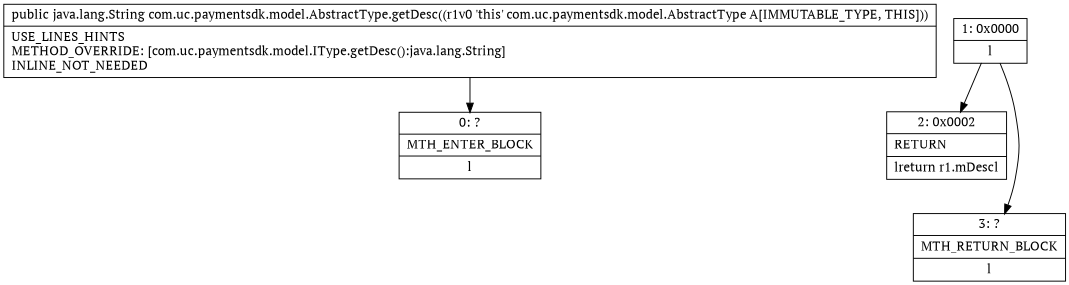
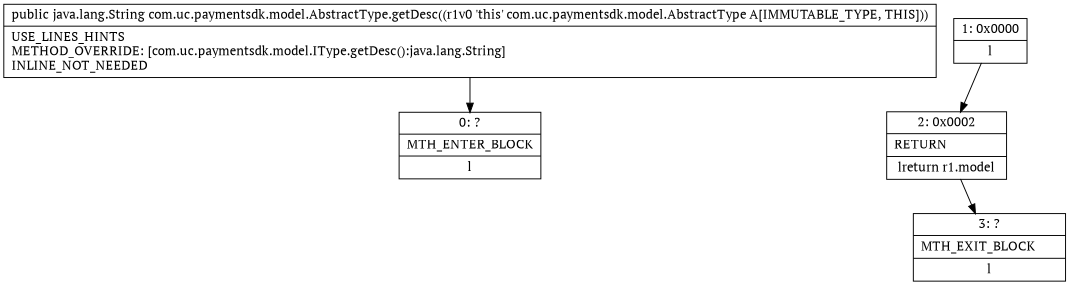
edge "1: 0x0000" -> "3: ?": now "2: 0x0002" -> "3: ?"
node "2: 0x0002": text "lreturn r1.mDescl" -> "lreturn r1.model"
node "3: ?": text "MTH_RETURN_BLOCK" -> "MTH_EXIT_BLOCK"
